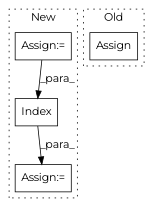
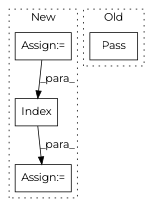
node "Assign": label "Assign" -> "Pass"
